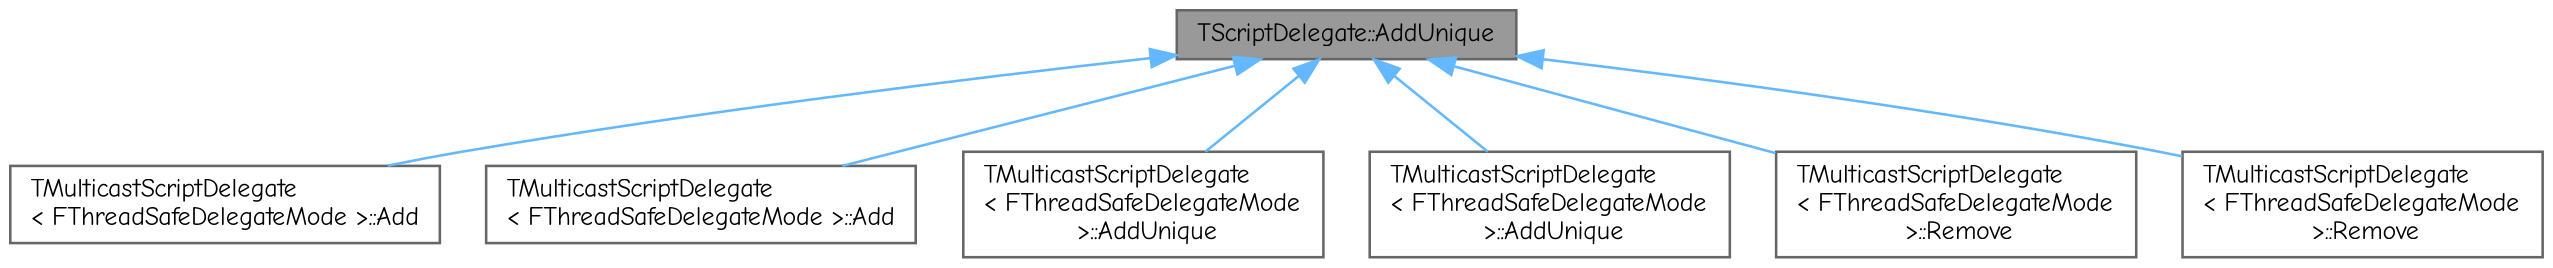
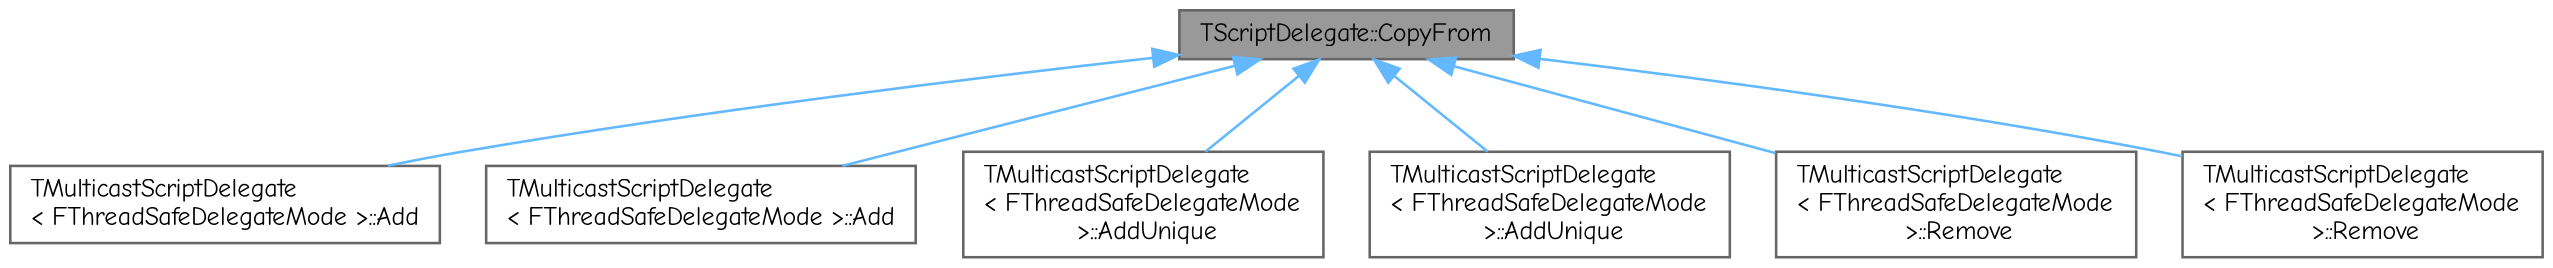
node "TScriptDelegate::AddUnique": label "TScriptDelegate::AddUnique" -> "TScriptDelegate::CopyFrom"
